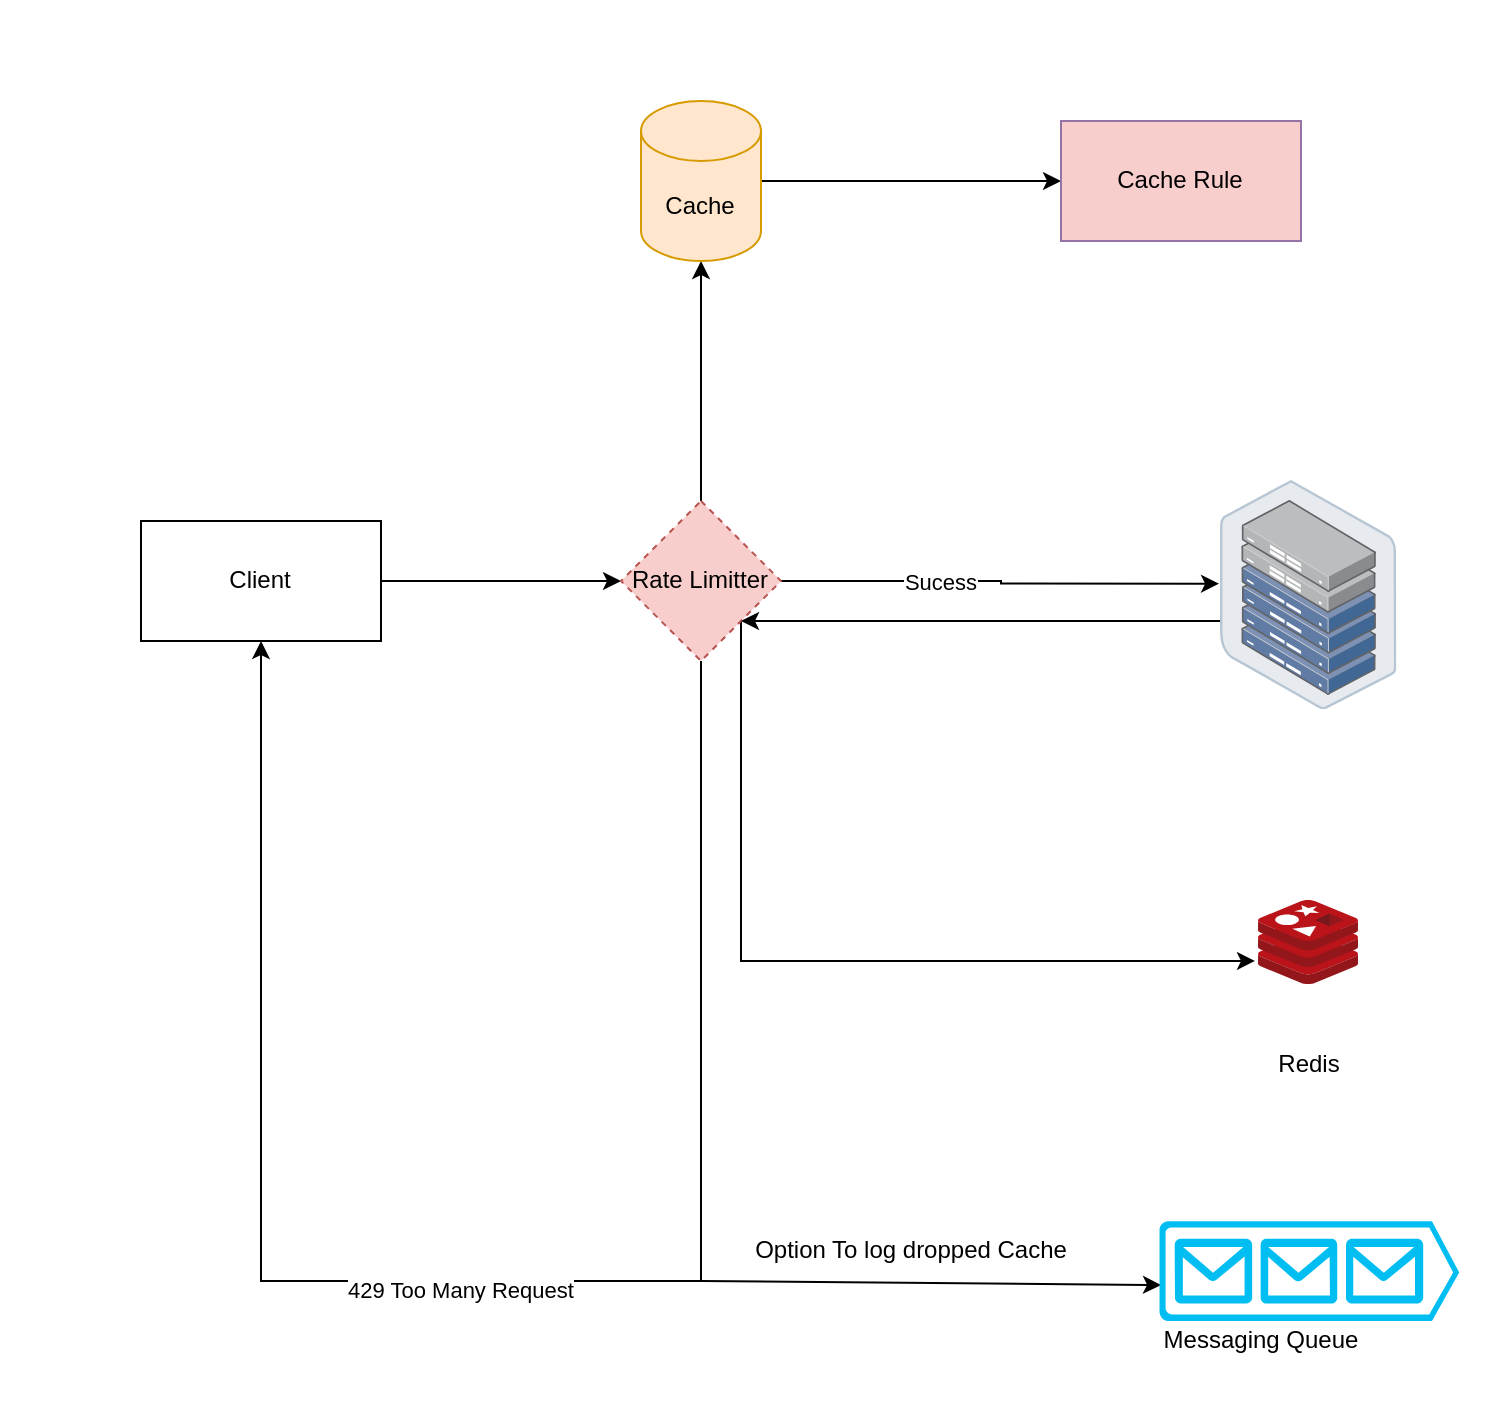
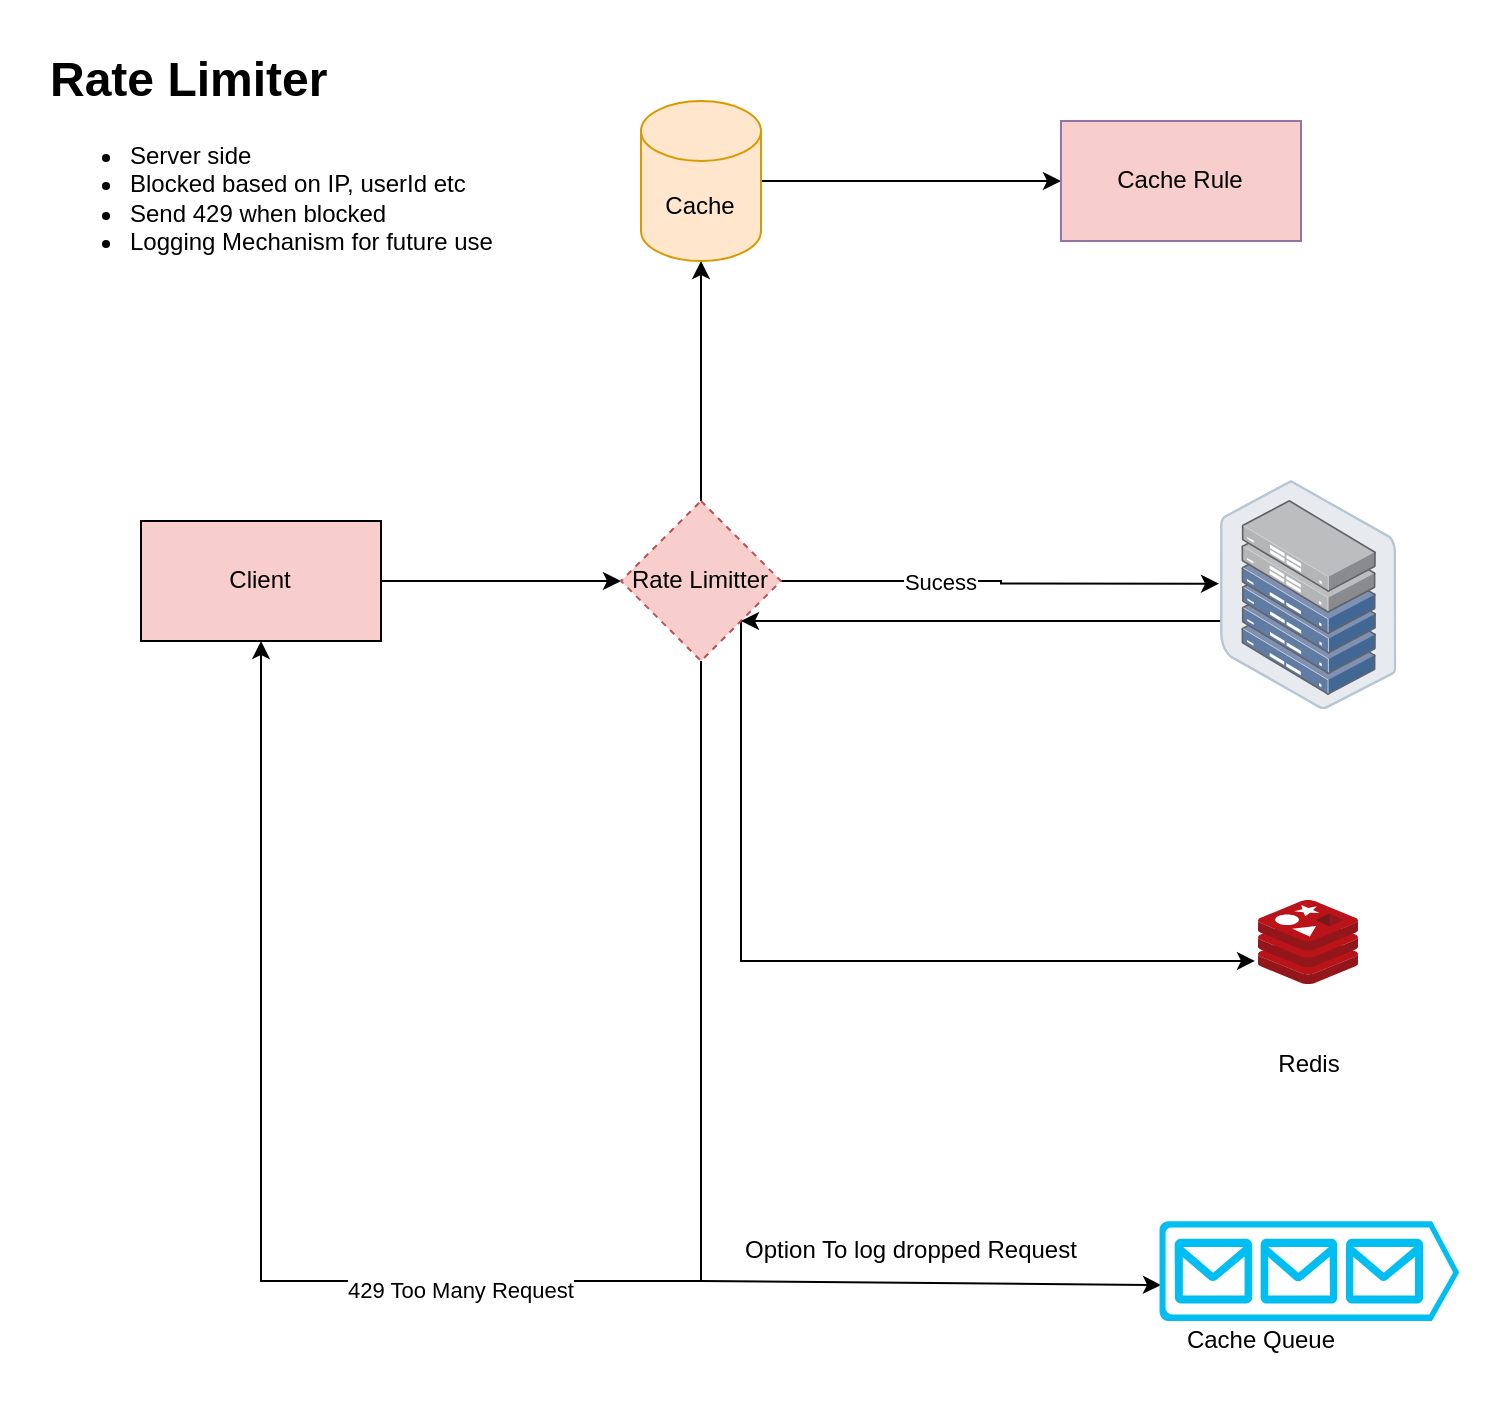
node "Rate Limiter Server side Blocked based on IP, userId etc Send 429 when blocked Logging Mechanism for future use": added
node "Client": fillcolor #ffffff -> #f8cecc
node "Option To log dropped Cache": label "Option To log dropped Cache" -> "Option To log dropped Request"
node "Messaging Queue": label "Messaging Queue" -> "Cache Queue"
